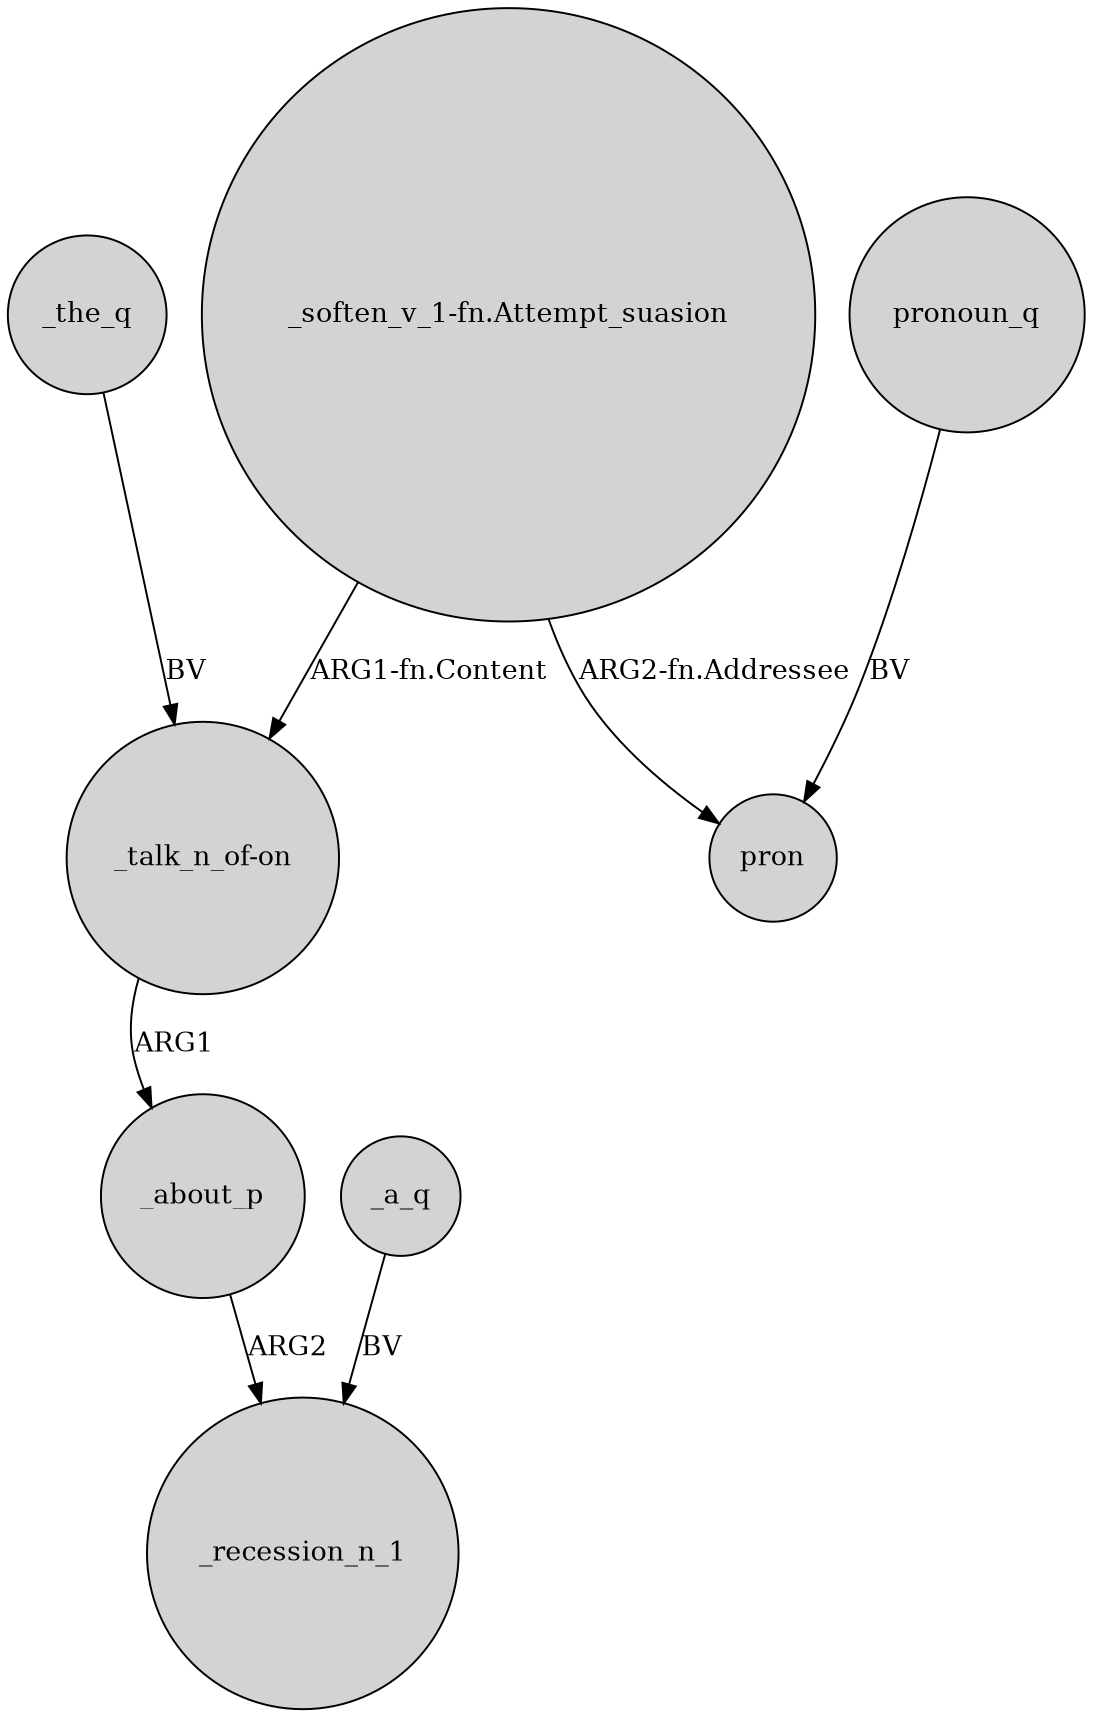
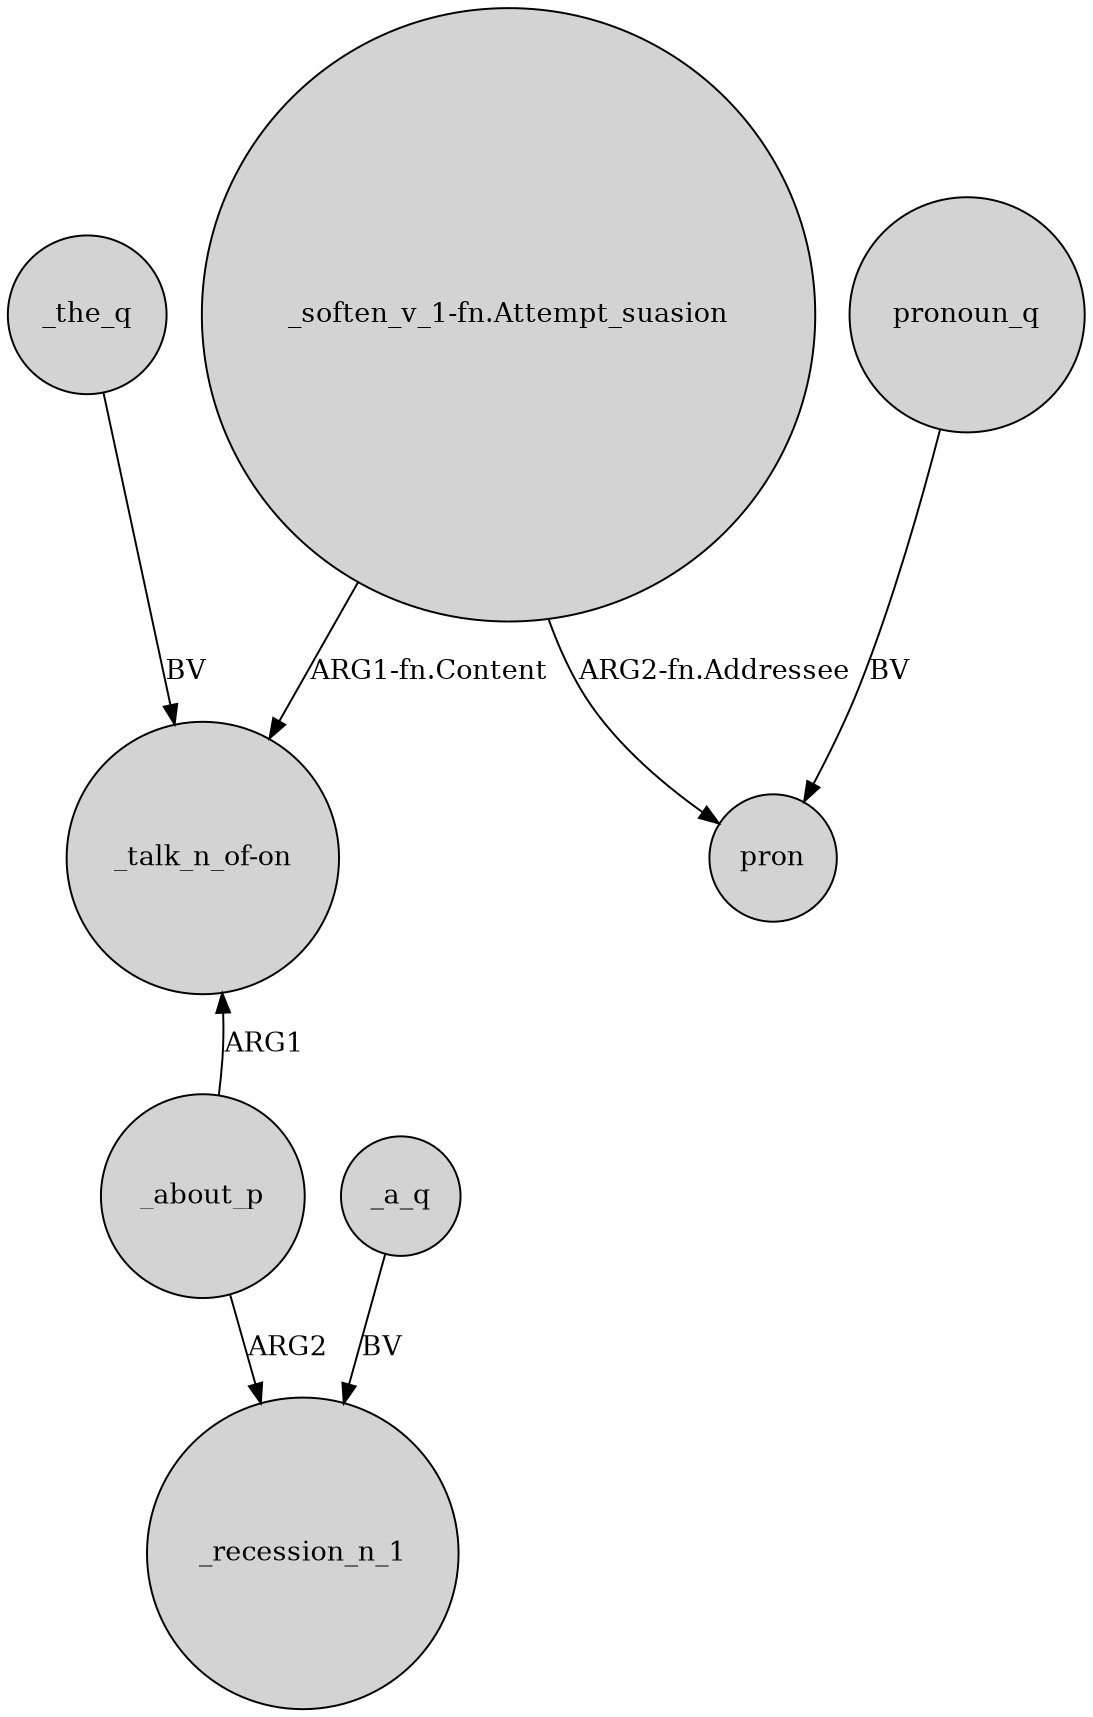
edge "_talk_n_of-on" -> "_about_p": reversed
